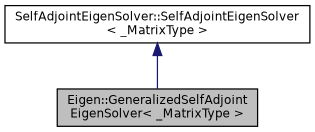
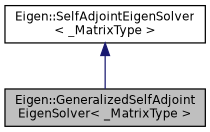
node "SelfAdjointEigenSolver::SelfAdjointEigenSolver < _MatrixType >": label "SelfAdjointEigenSolver::SelfAdjointEigenSolver < _MatrixType >" -> "Eigen::SelfAdjointEigenSolver < _MatrixType >"
